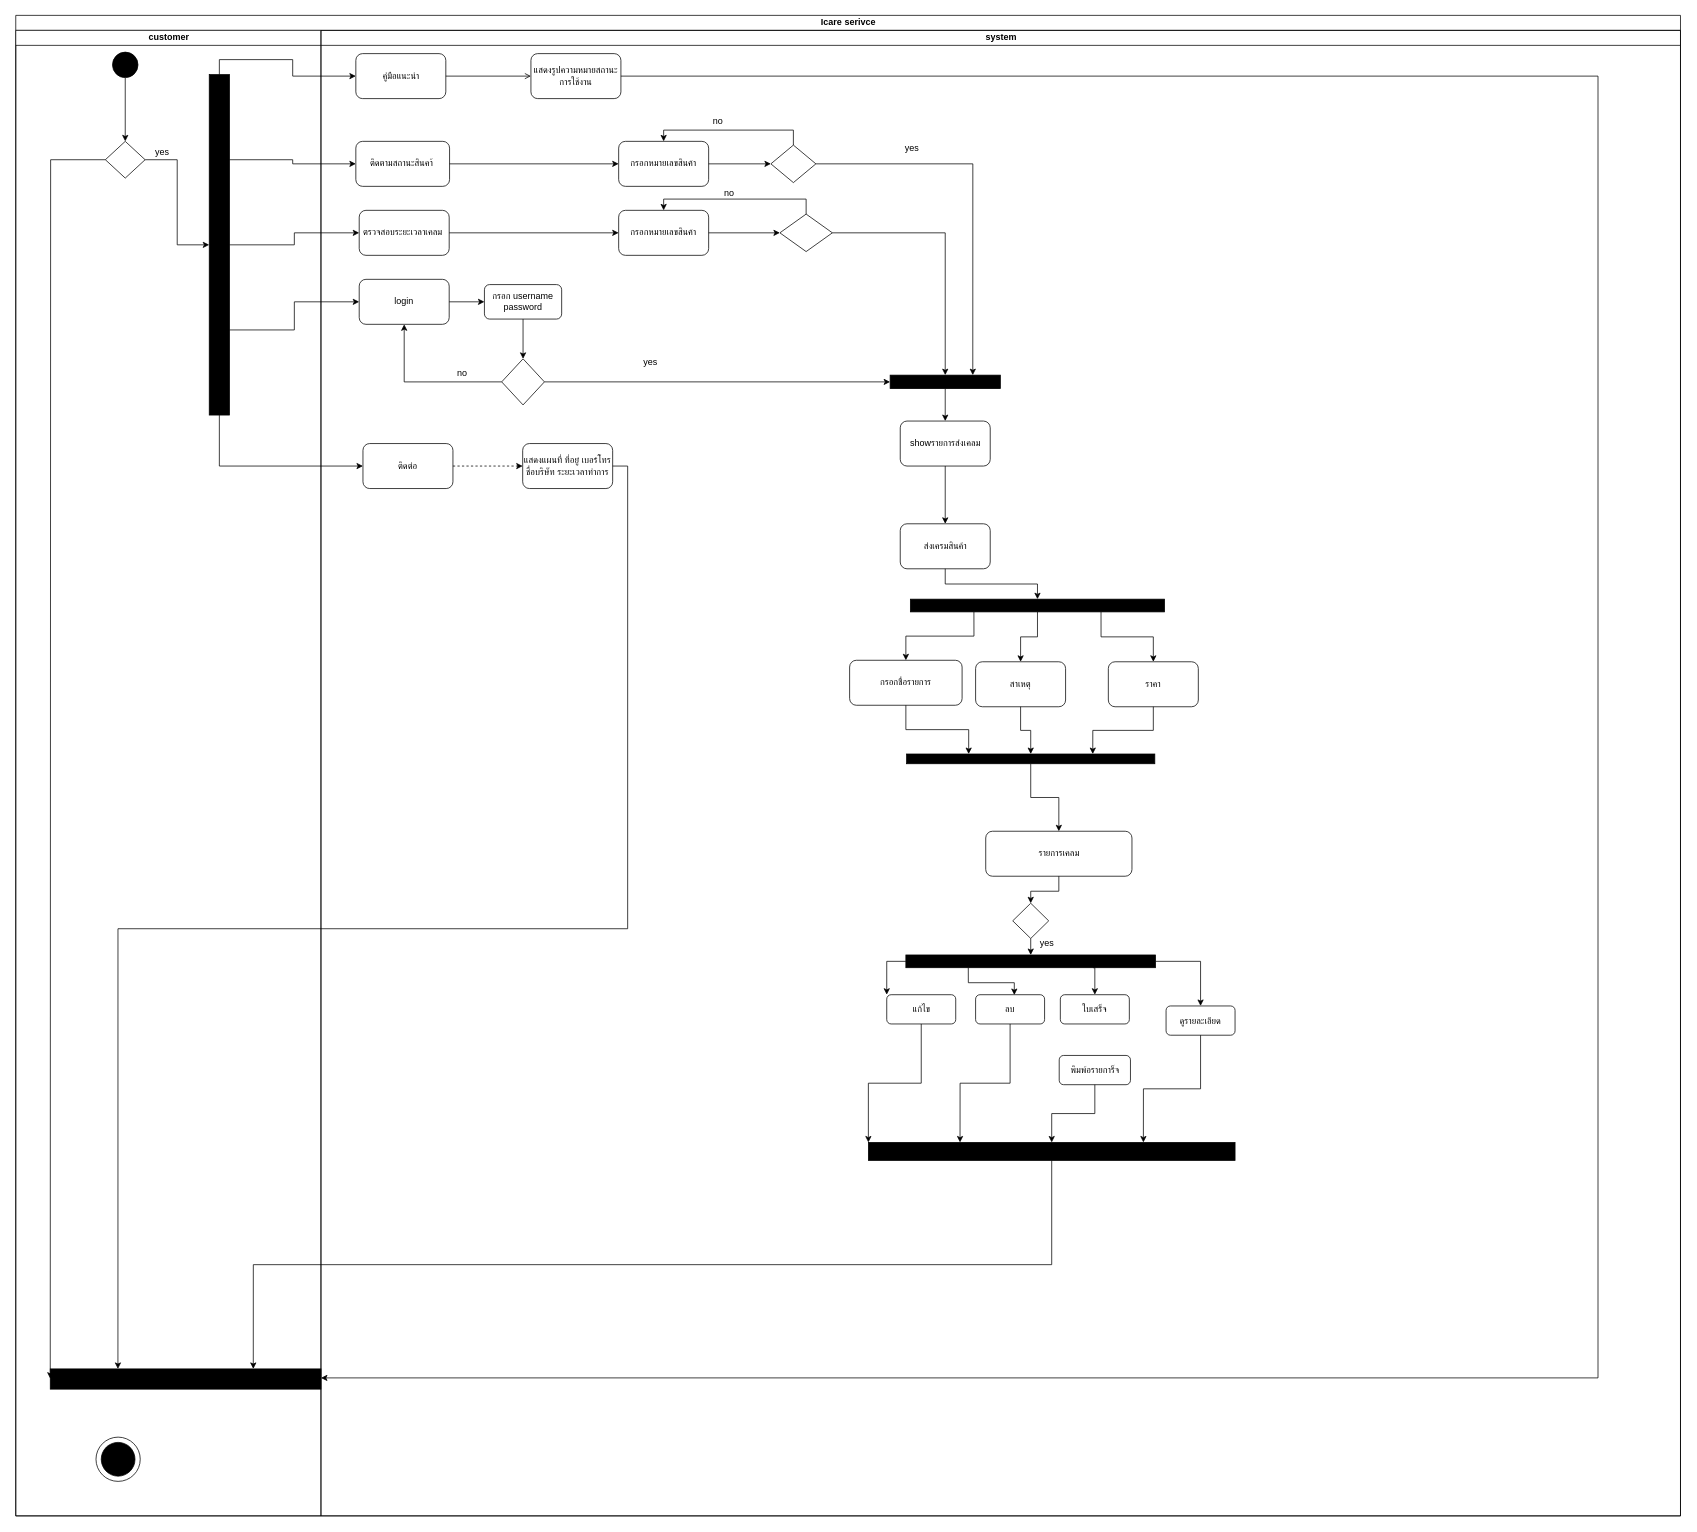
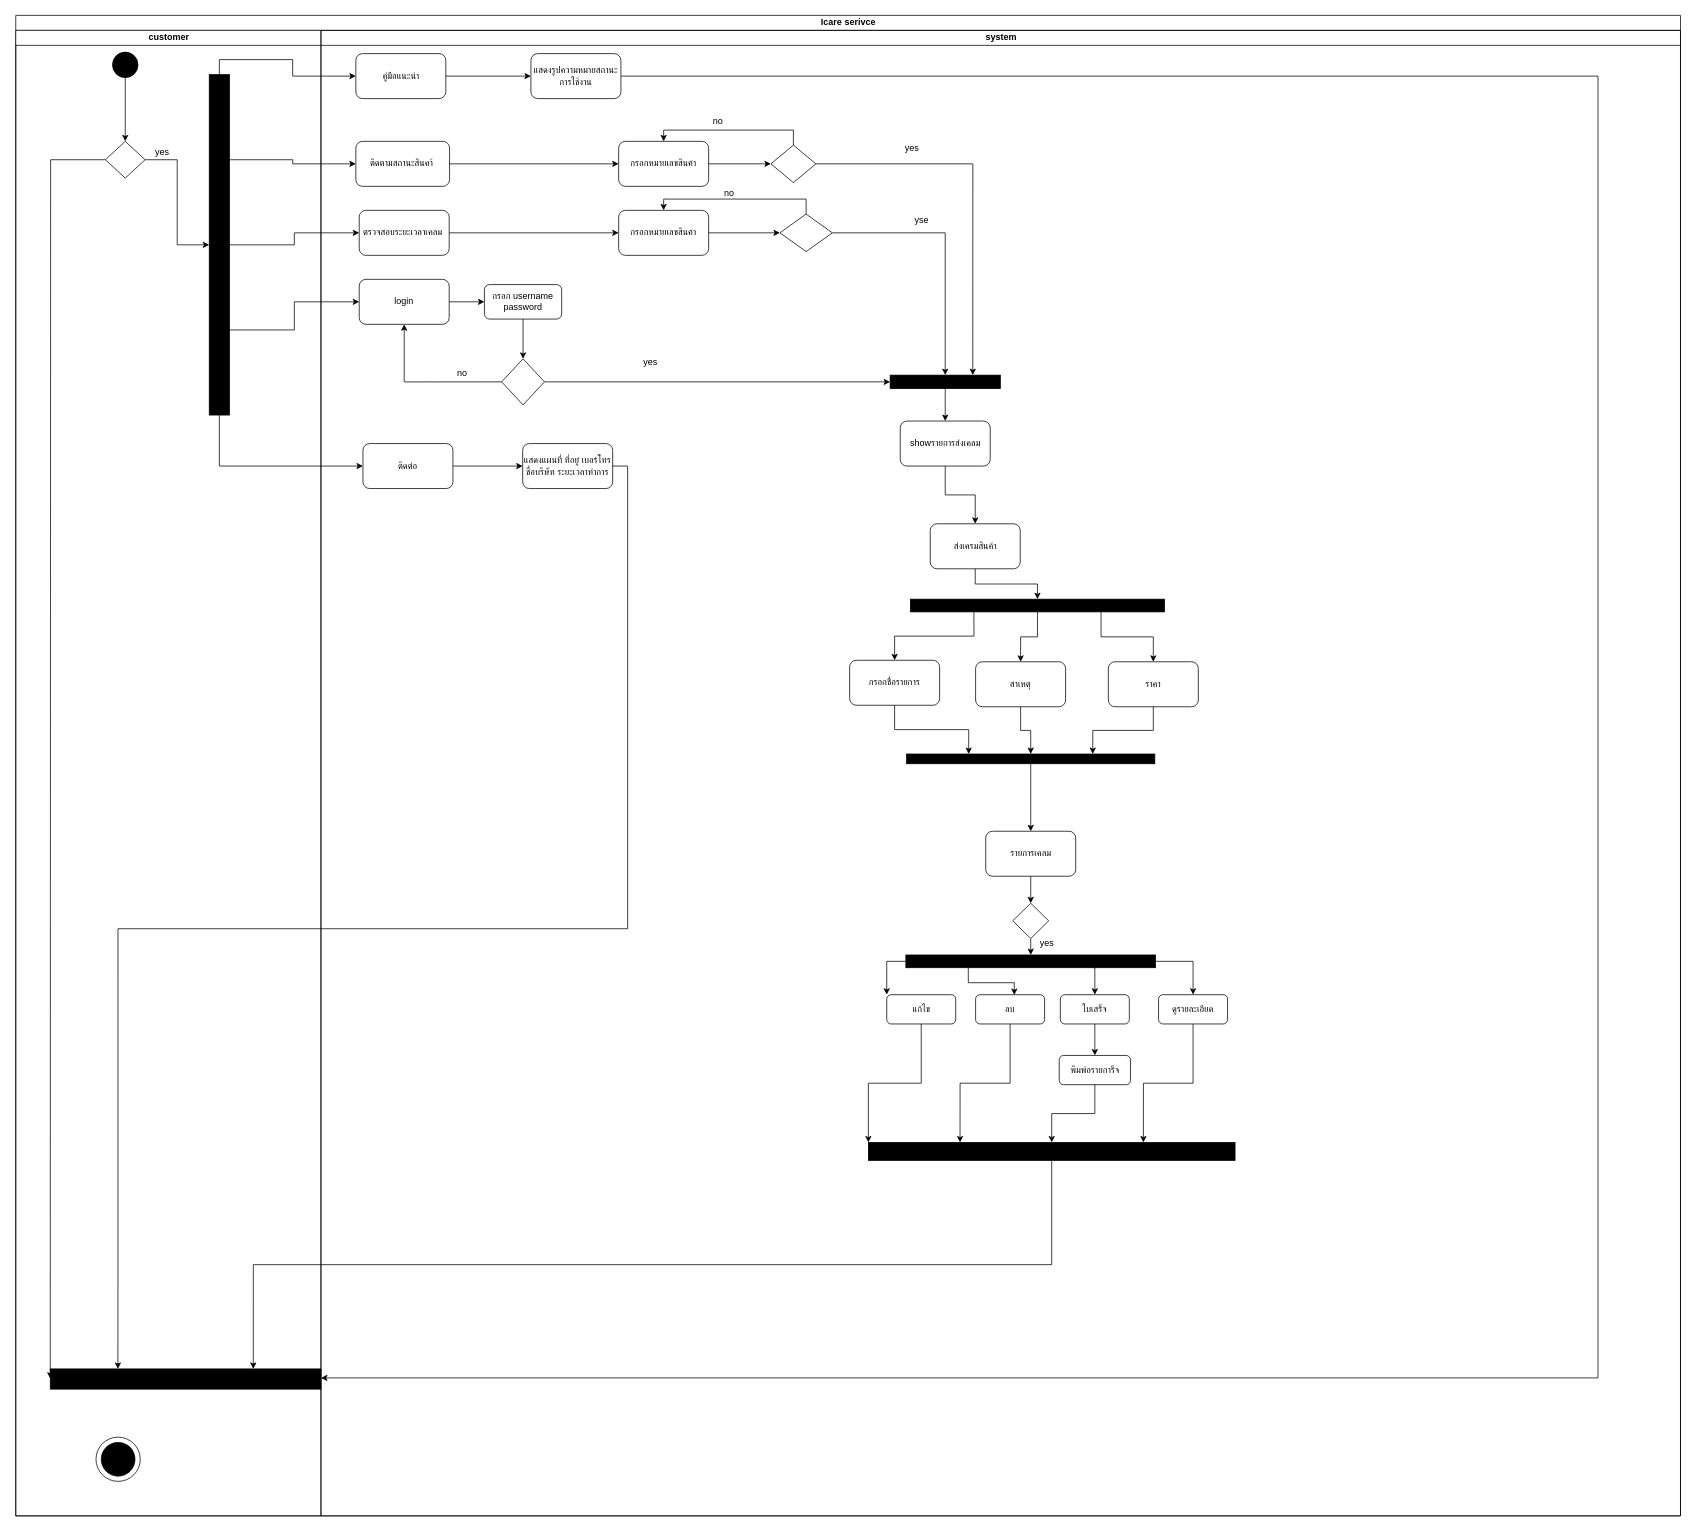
edge "คู่มือแนะนำ" -> "แสดงรูปความหมายสถานะการใช้งาน": arrowhead open -> classic
node "yse": added
edge "ติดต่อ" -> "แสดงแผนที่ ที่อยู่ เบอร์โทร ชื่อบริษัท ระยะเวลาทำการ": style dashed -> solid
node "ส่งเครมสินค้า": moved (945, 546) -> (975, 546)
node "กรอกชื่อรายการ": size 113x45 -> 90x45
node "รายการเคลม": size 146x45 -> 90x45
node "ดูรายละเอียด": moved (1200, 1021) -> (1193, 1010)
edge "ใบเสร็จ" -> "พิมพ์อรายการ็จ": added
